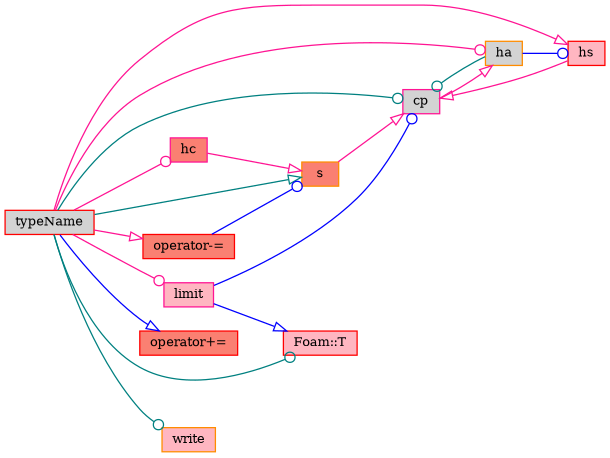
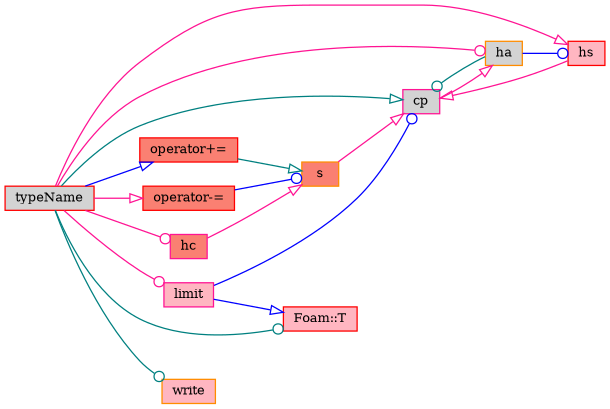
edge "typeName" -> "cp": arrowhead odot -> onormal
edge "typeName" -> "s": now "operator+=" -> "s"
